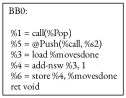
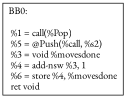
node "BB0:": text "%3 = load %movesdone" -> "%3 = void %movesdone"
